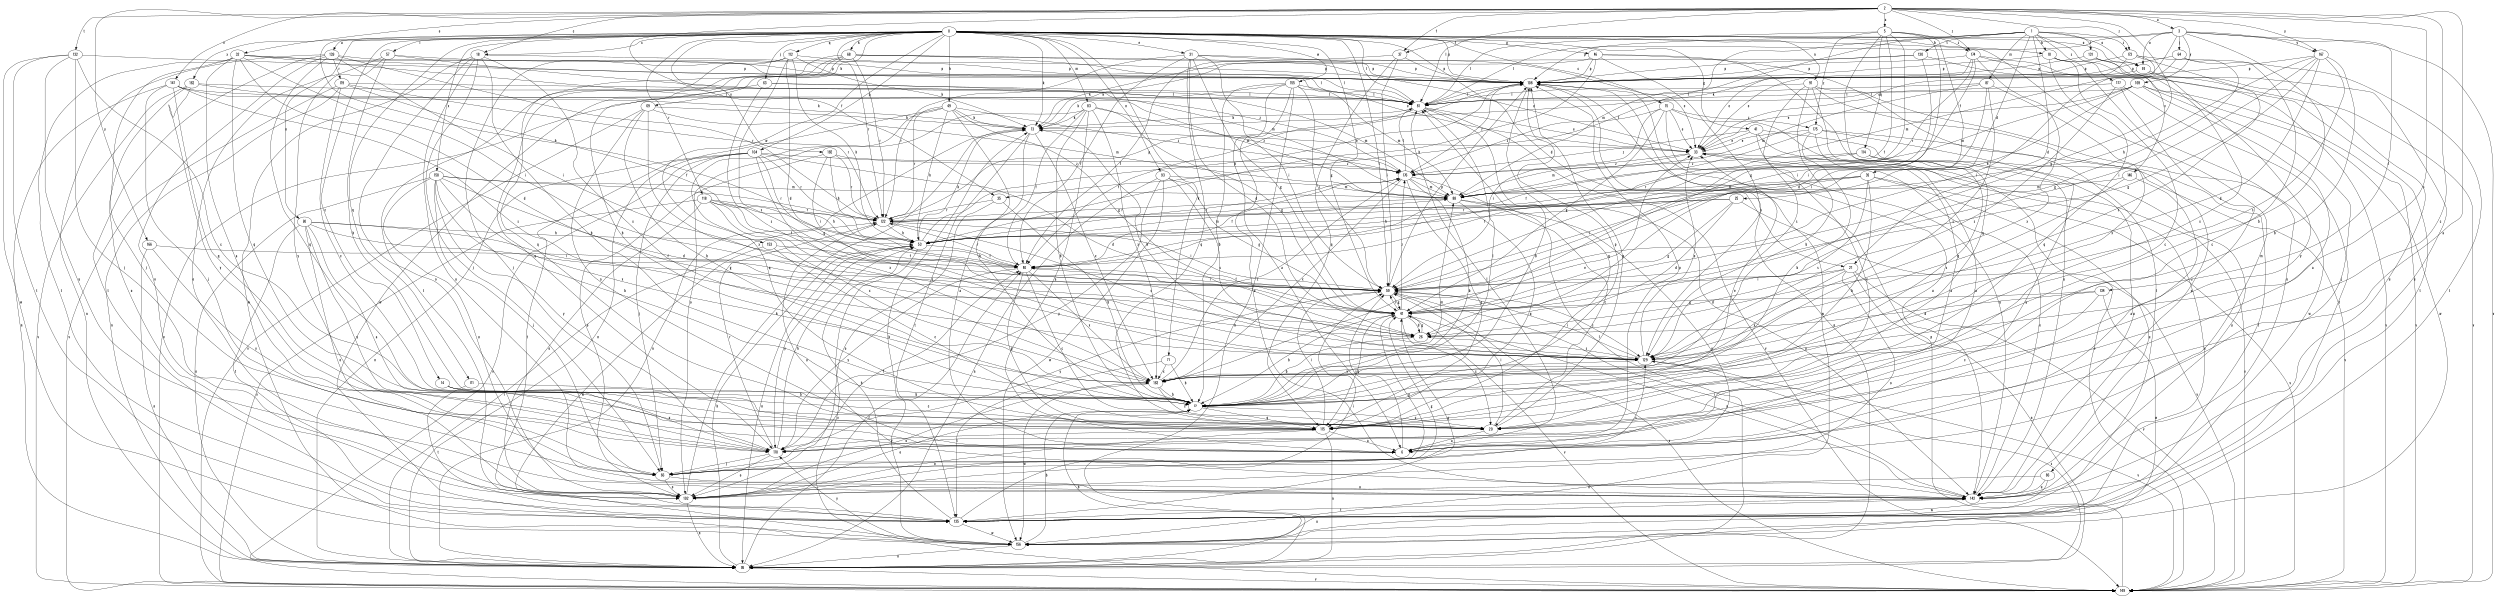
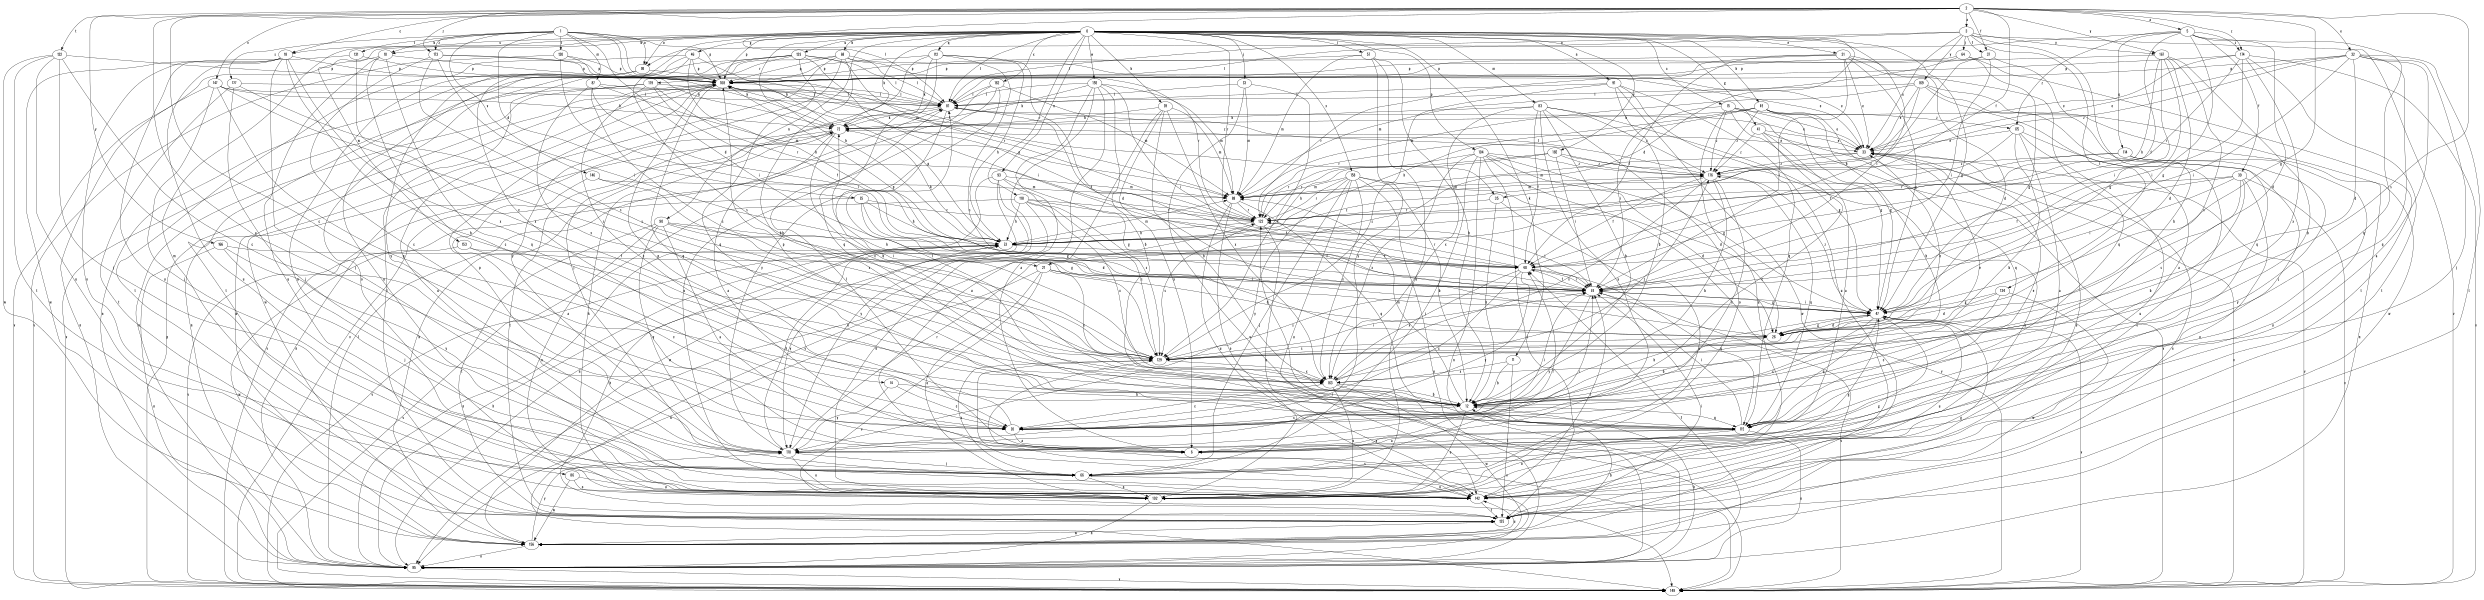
node "111": removed
edge "166" -> "66": added, label "j"
